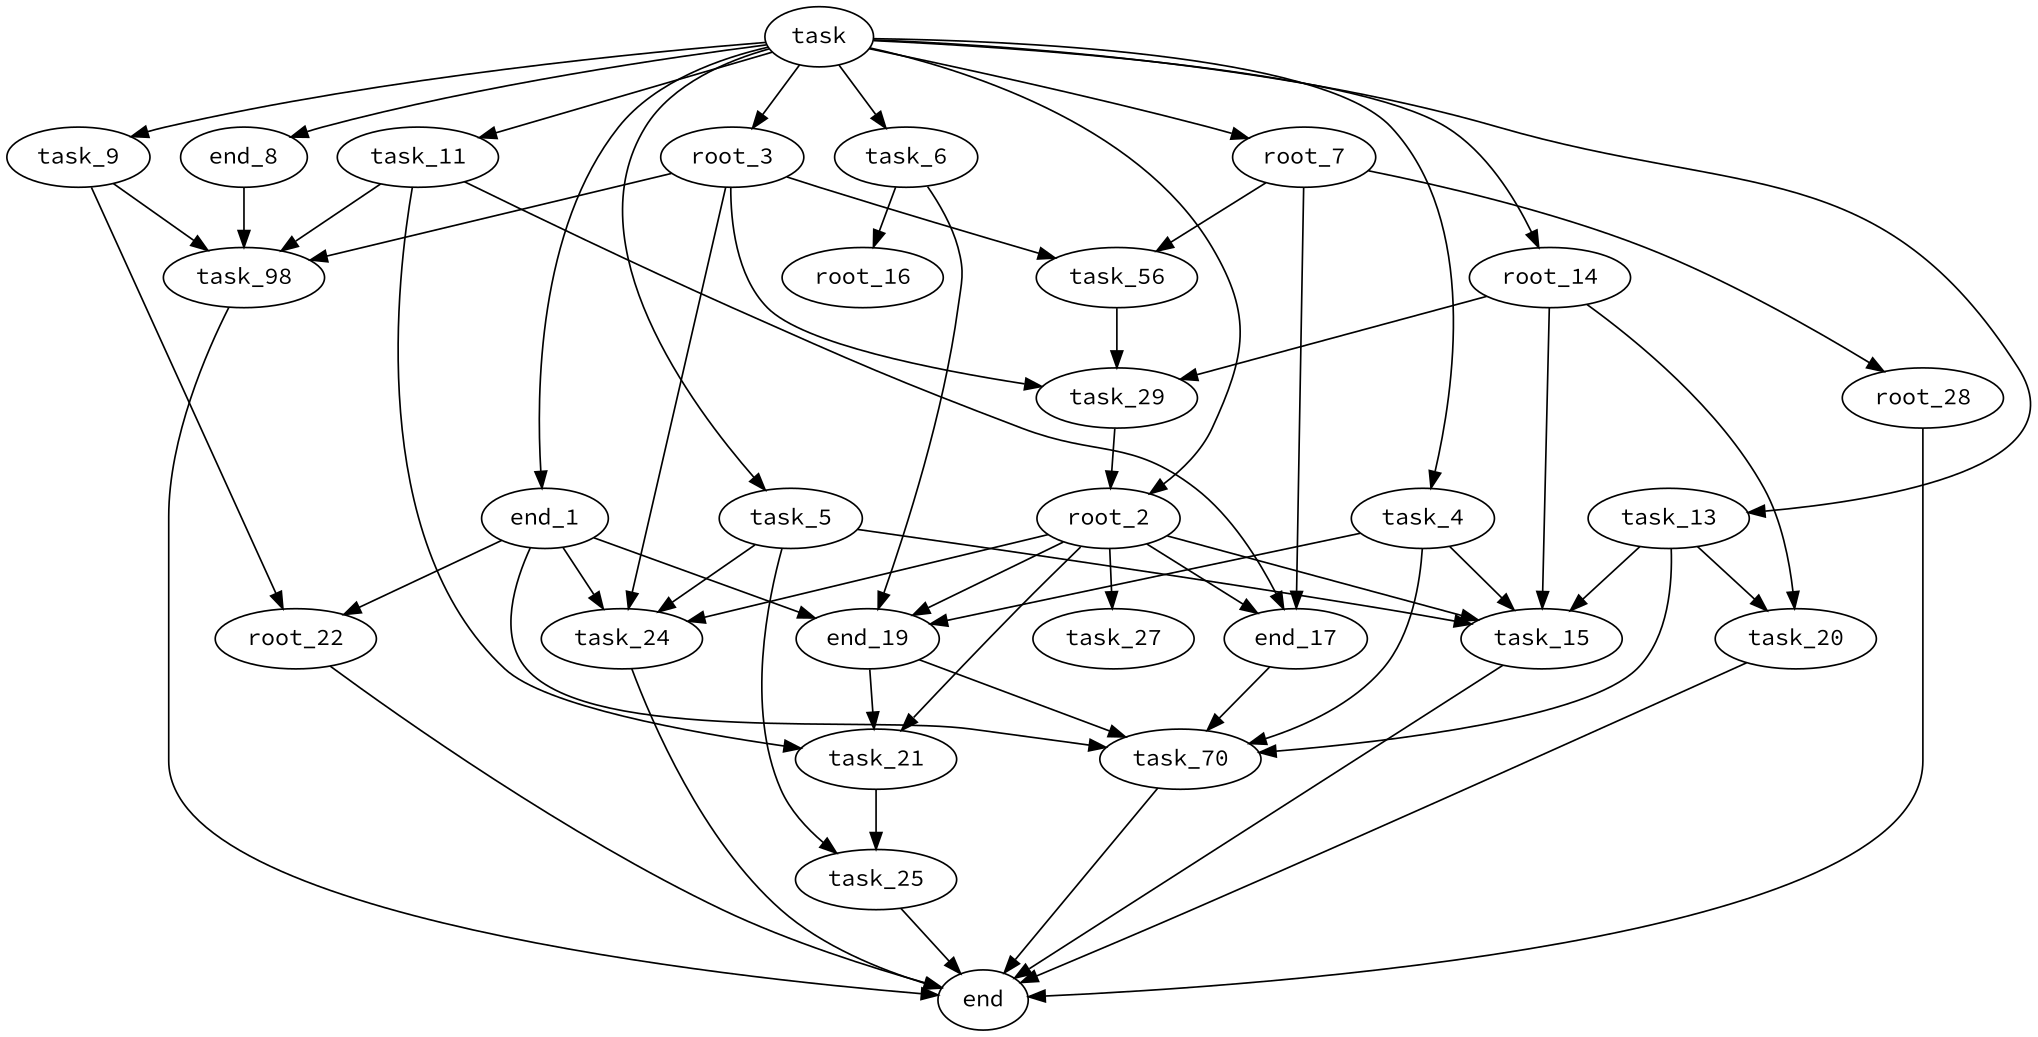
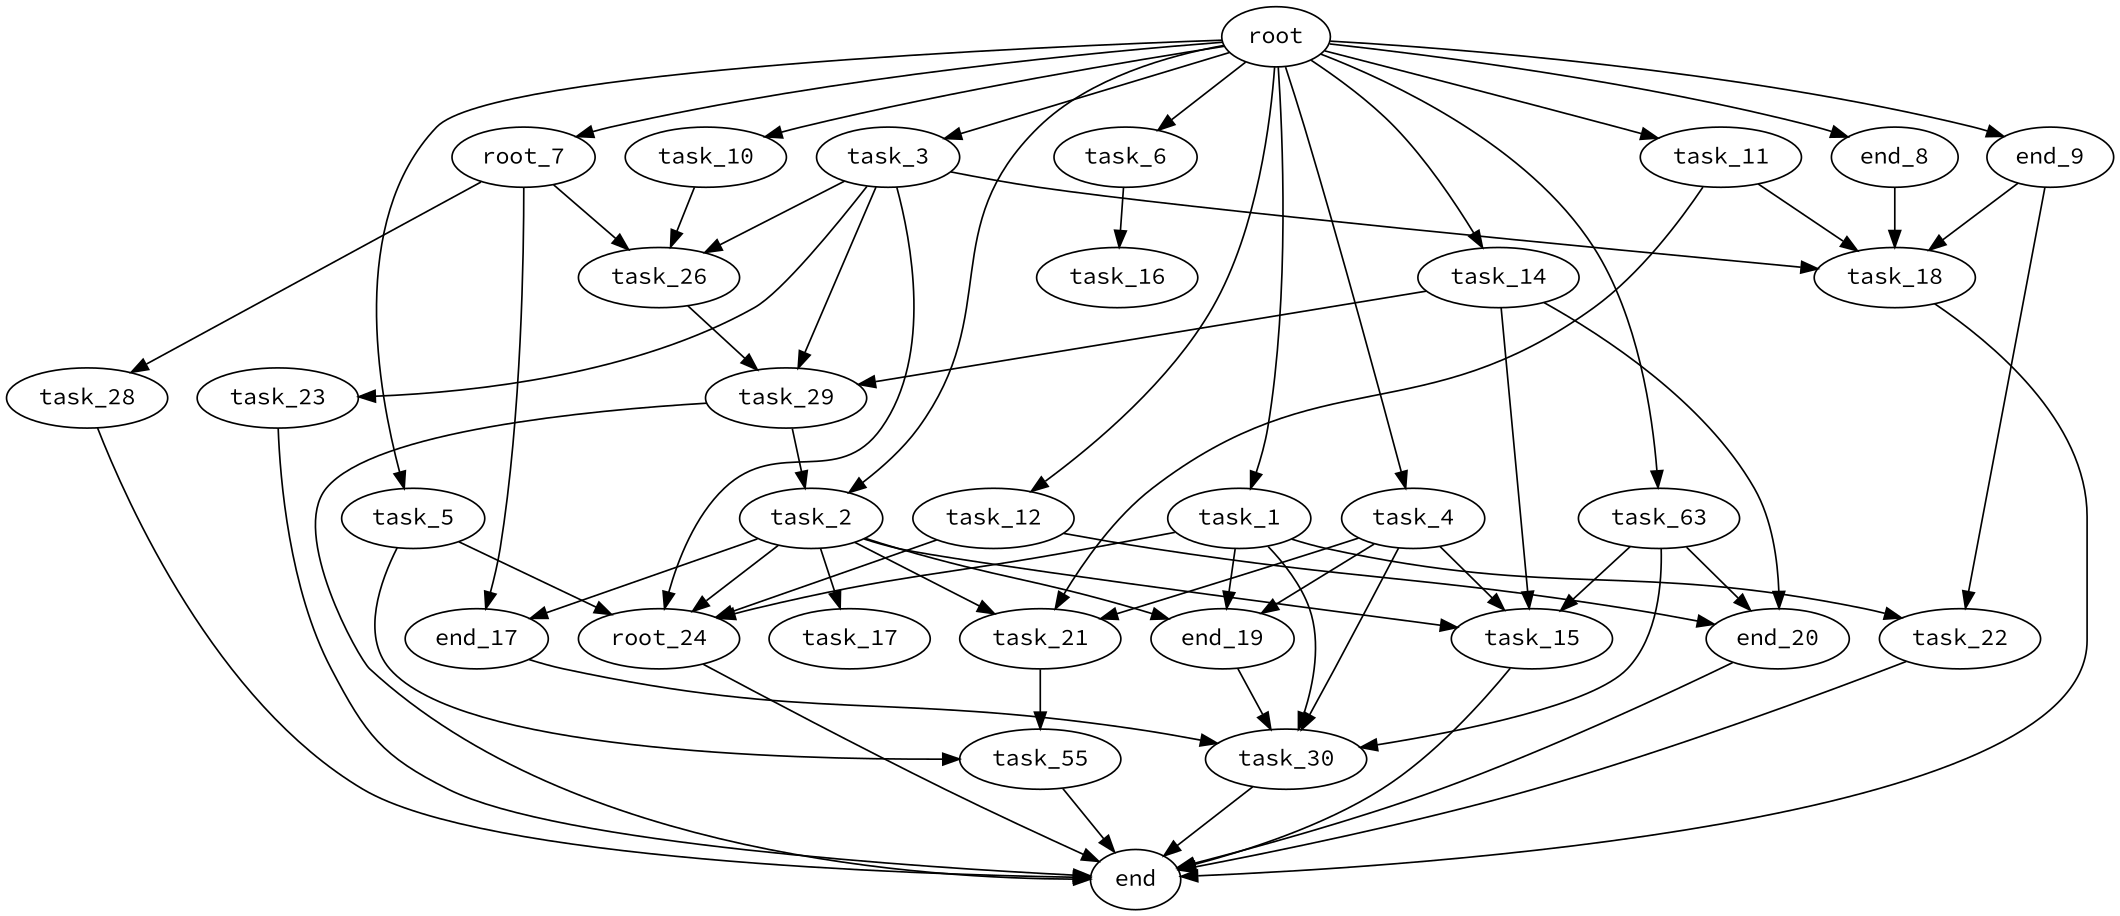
node "task": label "task" -> "root"
node "task_9": label "task_9" -> "end_9"
node "task_10": added
node "root_3": label "root_3" -> "task_3"
node "task_98": label "task_98" -> "task_18"
node "root_16": label "root_16" -> "task_16"
node "task_56": label "task_56" -> "task_26"
node "root_14": label "root_14" -> "task_14"
edge "task_11" -> "end_17": removed
node "task_23": added
node "root_28": label "root_28" -> "task_28"
edge "task_6" -> "end_19": removed
node "end_1": label "end_1" -> "task_1"
node "task_12": added
node "root_2": label "root_2" -> "task_2"
node "task_13": label "task_13" -> "task_63"
edge "task_5" -> "task_15": removed
node "root_22": label "root_22" -> "task_22"
node "task_24": label "task_24" -> "root_24"
node "task_27": label "task_27" -> "task_17"
node "task_20": label "task_20" -> "end_20"
edge "end_19" -> "task_21": now "task_4" -> "task_21"
edge "task_29" -> "end": added
node "task_70": label "task_70" -> "task_30"
node "task_25": label "task_25" -> "task_55"
